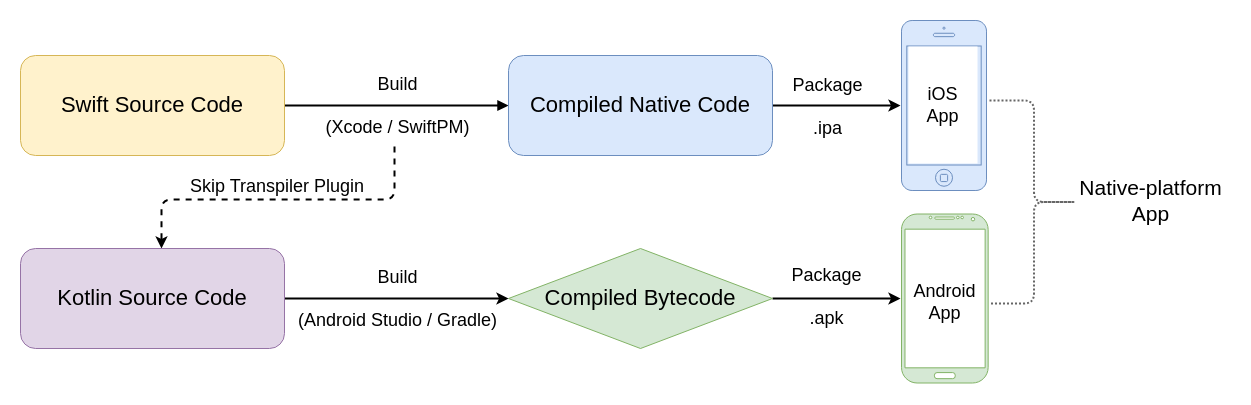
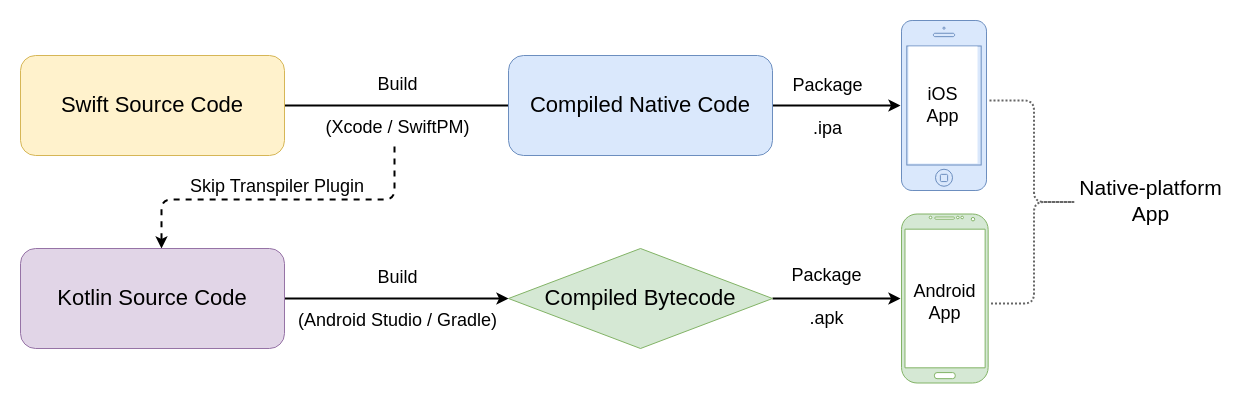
edge "Swift Source Code" -> "Compiled Native Code": arrowhead block -> none
